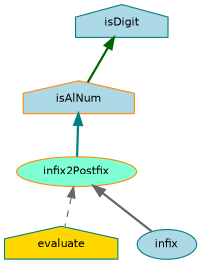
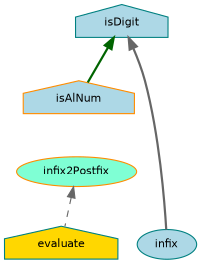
edge "infix2Postfix" -> "isAlNum": removed
edge "infix" -> "infix2Postfix": now "infix" -> "isDigit"
